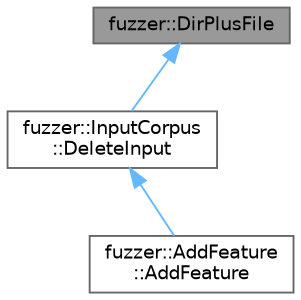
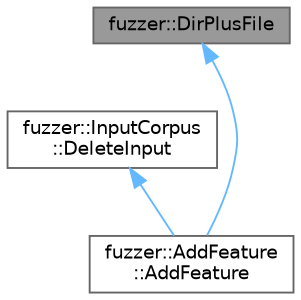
edge "fuzzer::InputCorpus ::DeleteInput" -> "fuzzer::DirPlusFile": now "fuzzer::AddFeature ::AddFeature" -> "fuzzer::DirPlusFile"
